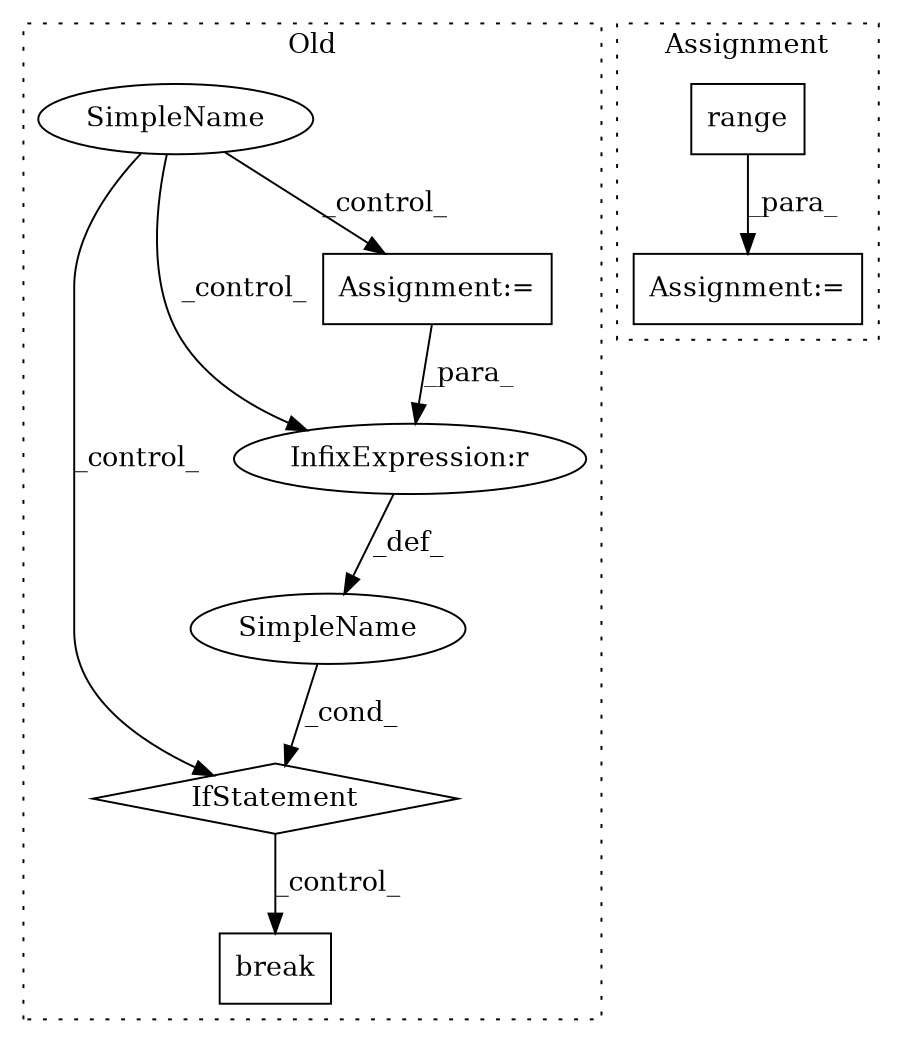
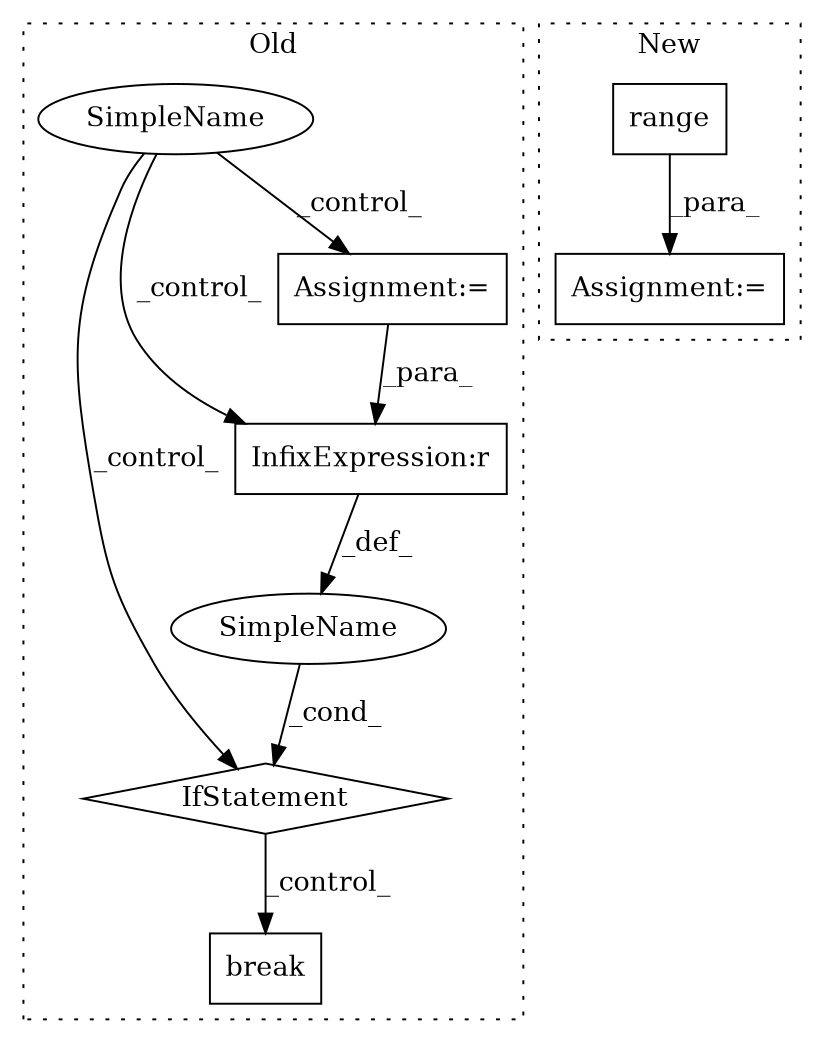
cluster "Assignment": label "Assignment" -> "New"
node "InfixExpression:r": shape ellipse -> box
